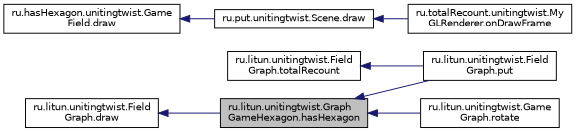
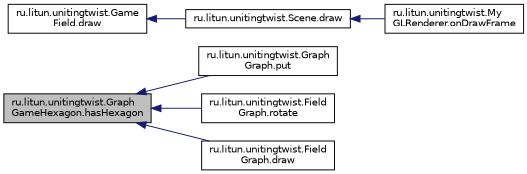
node "ru.hasHexagon.unitingtwist.Game Field.draw": label "ru.hasHexagon.unitingtwist.Game Field.draw" -> "ru.litun.unitingtwist.Game Field.draw"
node "ru.put.unitingtwist.Scene.draw": label "ru.put.unitingtwist.Scene.draw" -> "ru.litun.unitingtwist.Scene.draw"
node "ru.totalRecount.unitingtwist.My GLRenderer.onDrawFrame": label "ru.totalRecount.unitingtwist.My GLRenderer.onDrawFrame" -> "ru.litun.unitingtwist.My GLRenderer.onDrawFrame"
node "ru.litun.unitingtwist.Field Graph.totalRecount": removed
node "ru.litun.unitingtwist.Field Graph.put": label "ru.litun.unitingtwist.Field Graph.put" -> "ru.litun.unitingtwist.Graph Graph.put"
edge "ru.litun.unitingtwist.Graph GameHexagon.hasHexagon" -> "ru.litun.unitingtwist.Field Graph.draw": reversed
node "ru.litun.unitingtwist.Game Graph.rotate": label "ru.litun.unitingtwist.Game Graph.rotate" -> "ru.litun.unitingtwist.Field Graph.rotate"
